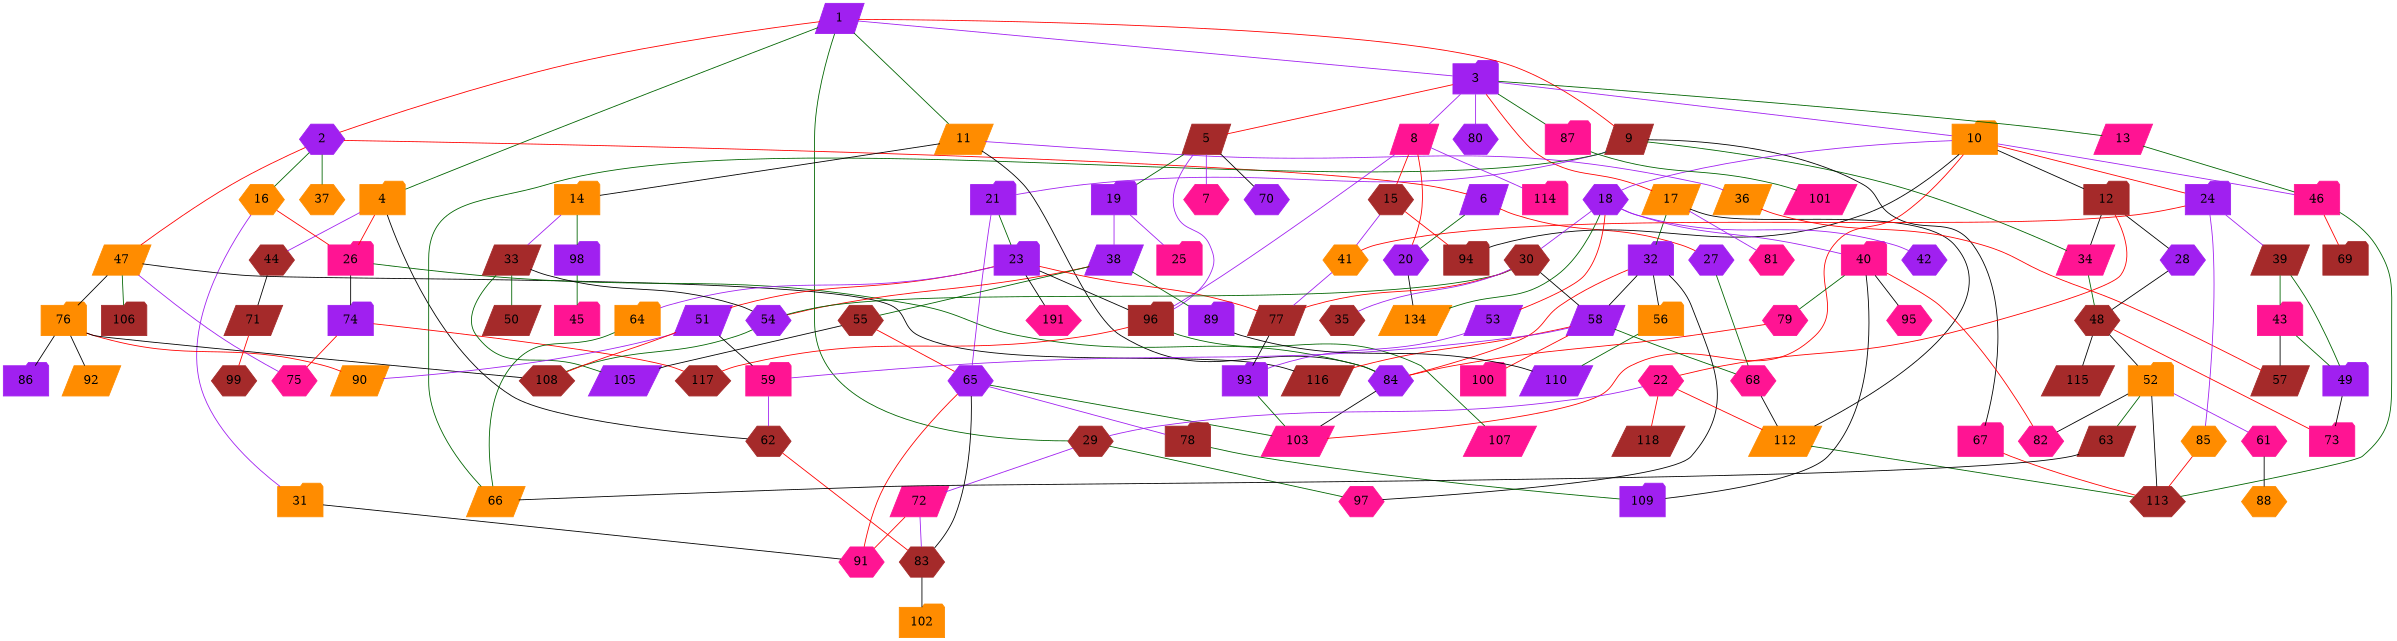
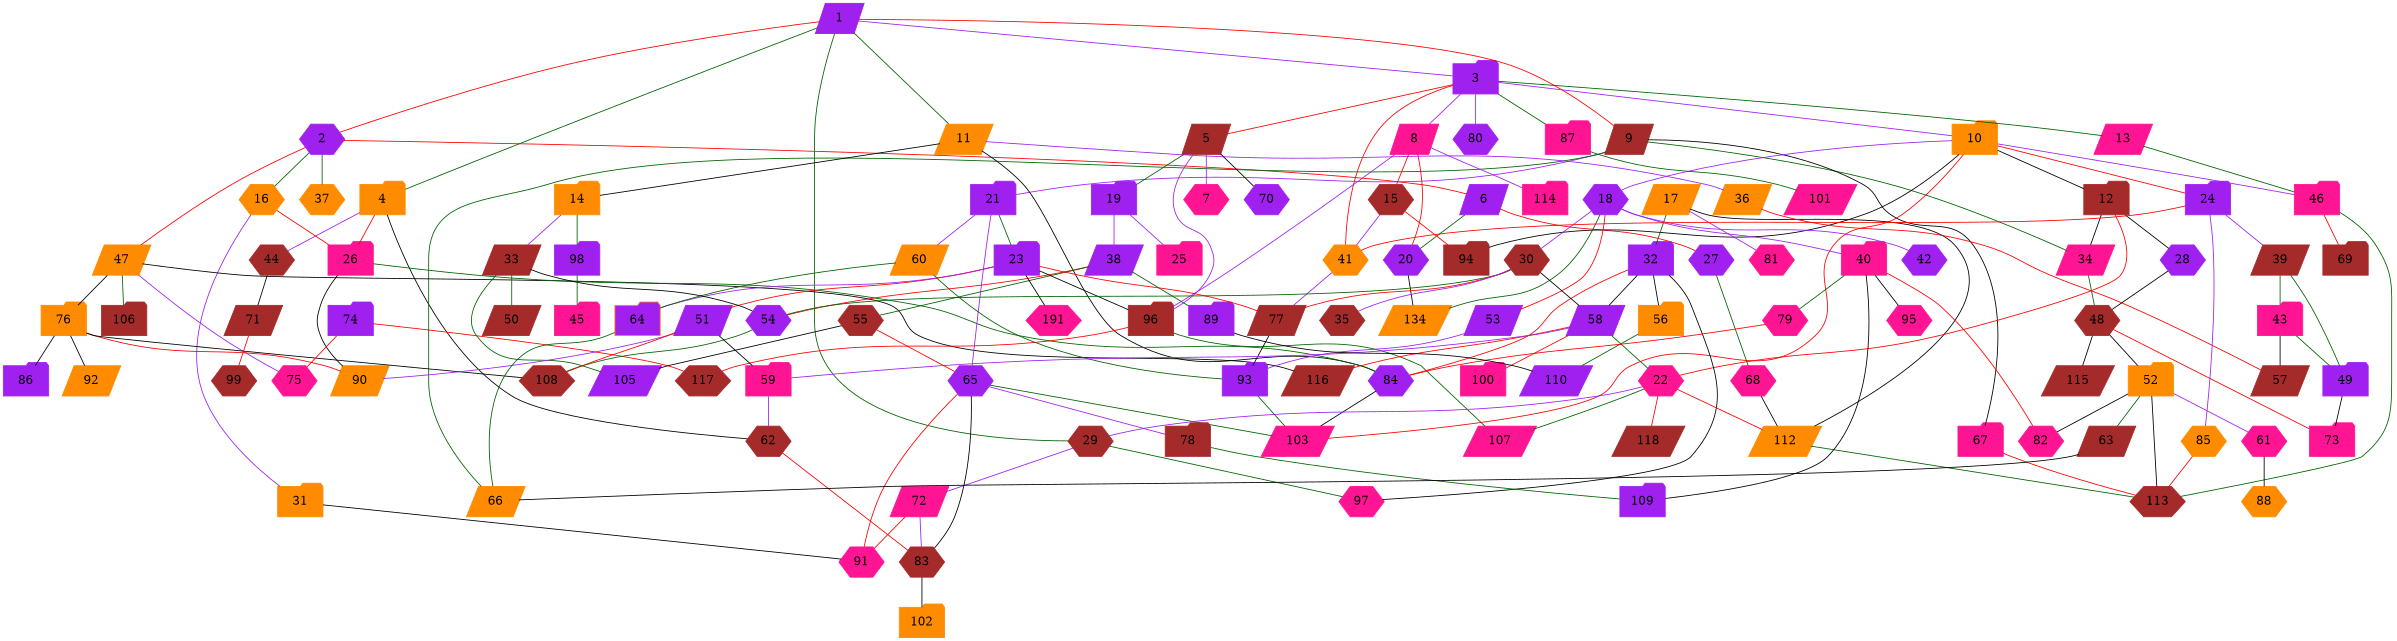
edge "3" -- "17": now "3" -- "41"
node "60": added
edge "26" -- "74": now "26" -- "90"
node "64": fillcolor darkorange -> purple
edge "58" -- "68": now "58" -- "22"
edge "22" -- "107": added
